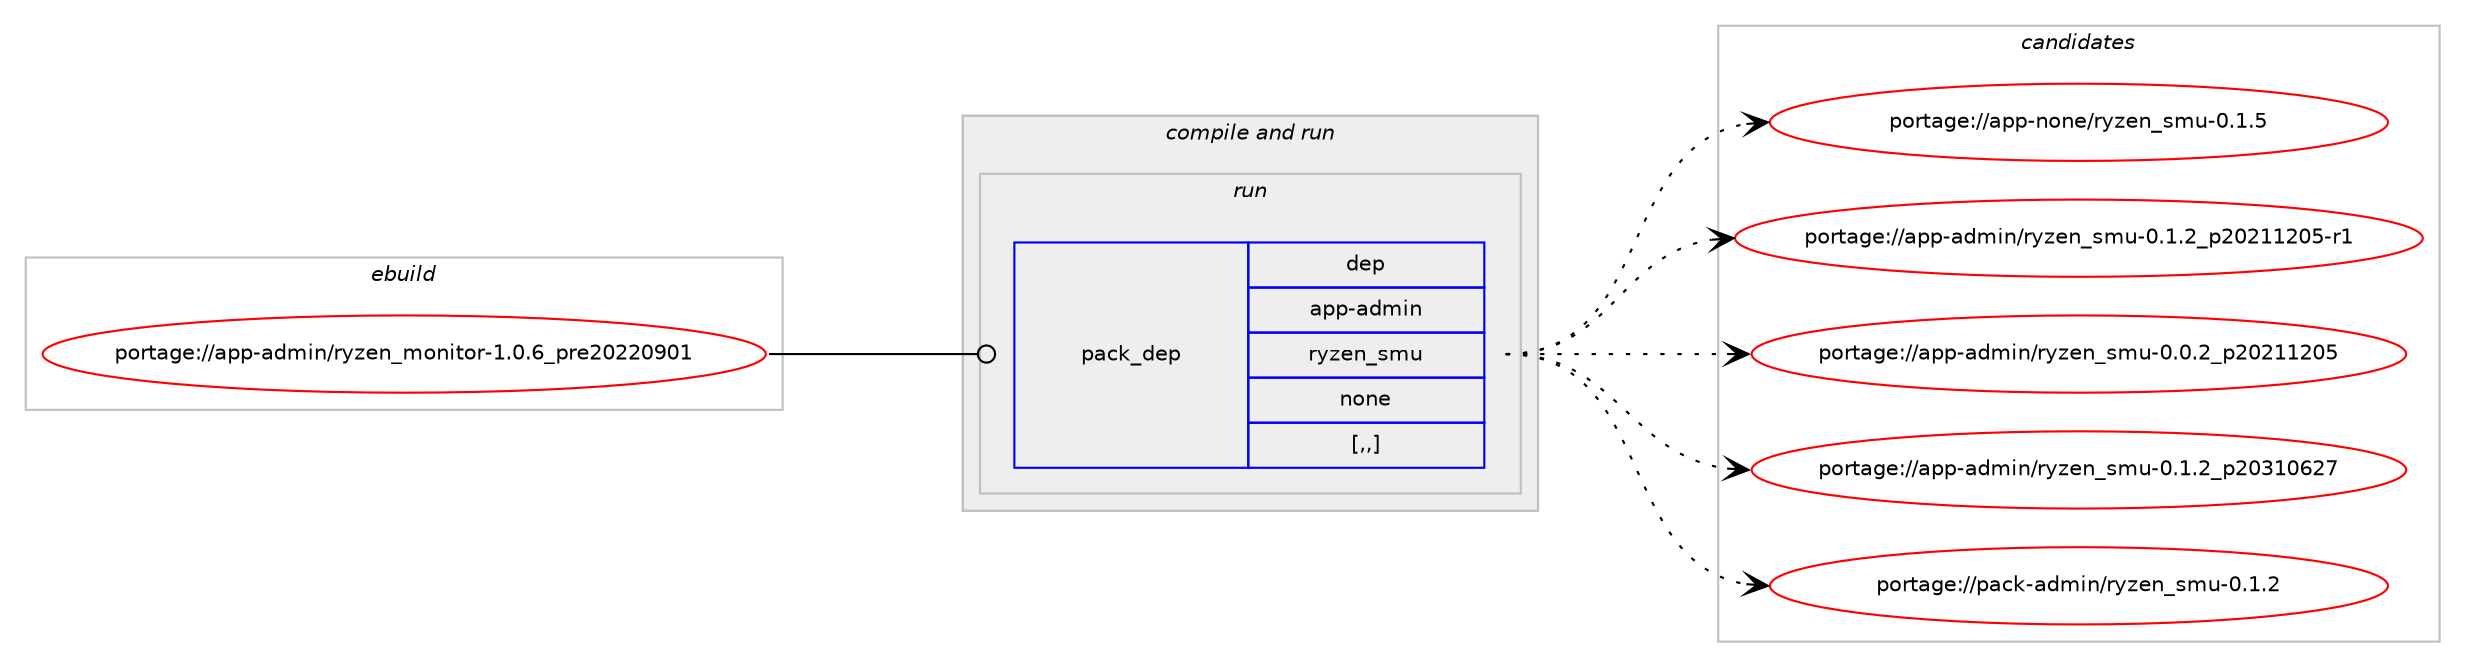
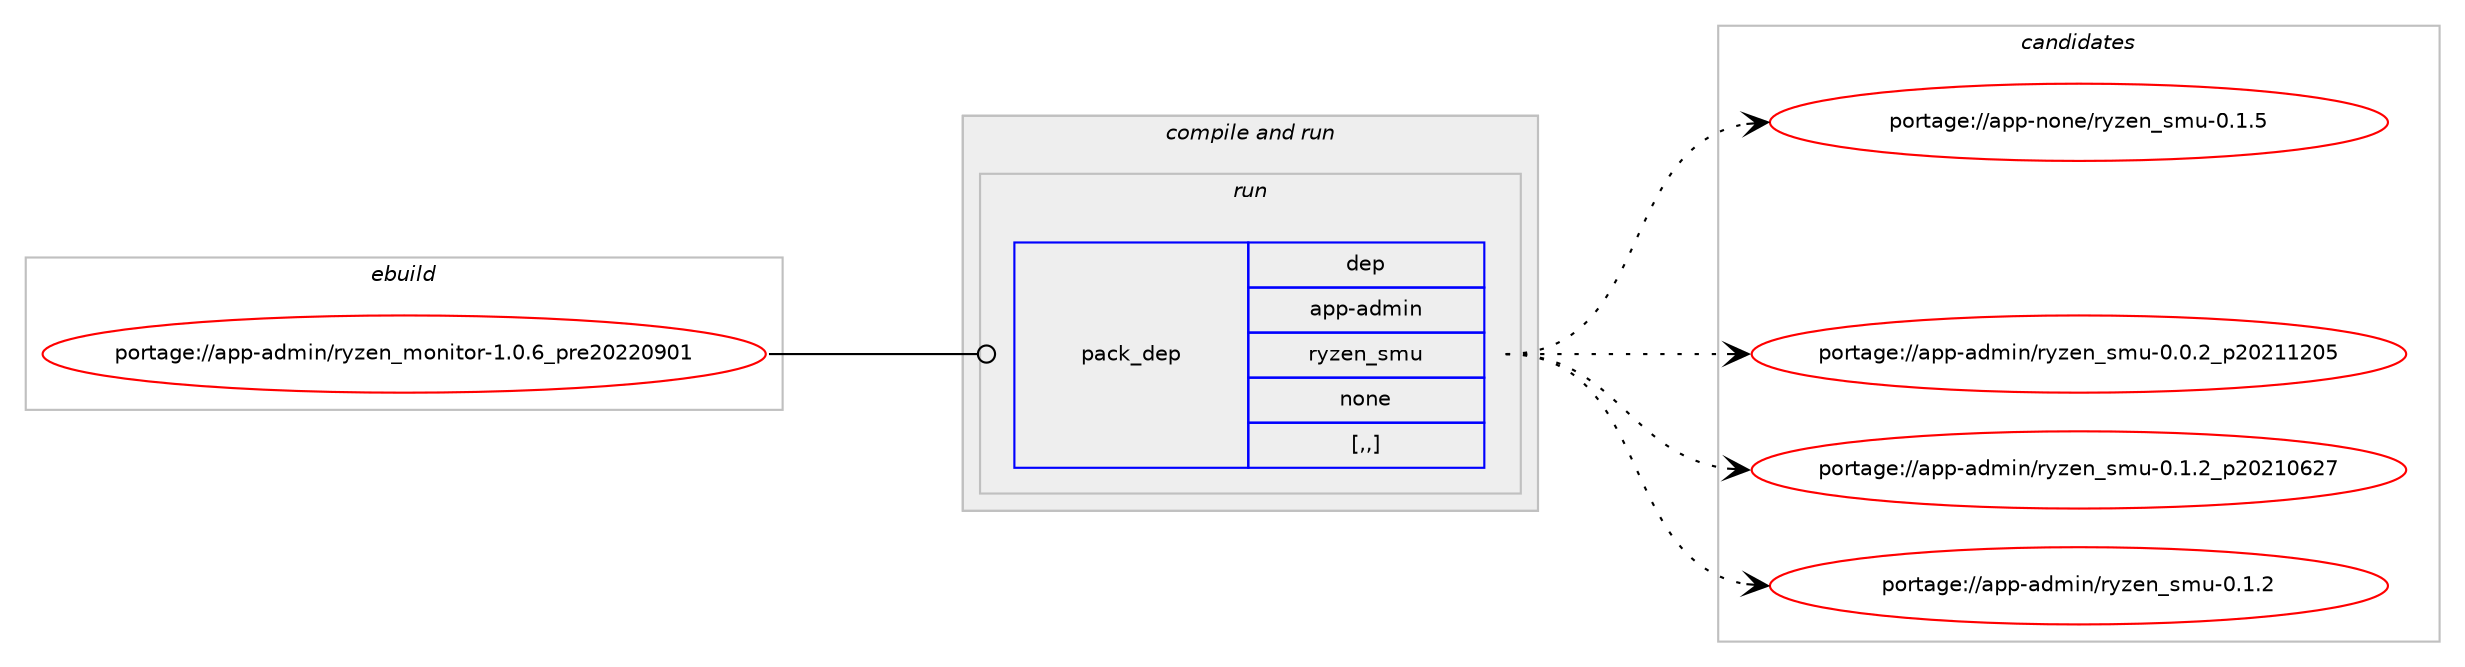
node "portage://app-admin/ryzen_smu-0.1.2_p20211205-r1": removed
node "portage://app-admin/ryzen_smu-0.1.2_p20310627": label "portage://app-admin/ryzen_smu-0.1.2_p20310627" -> "portage://app-admin/ryzen_smu-0.1.2_p20210627"
node "portage://pack-admin/ryzen_smu-0.1.2": label "portage://pack-admin/ryzen_smu-0.1.2" -> "portage://app-admin/ryzen_smu-0.1.2"
